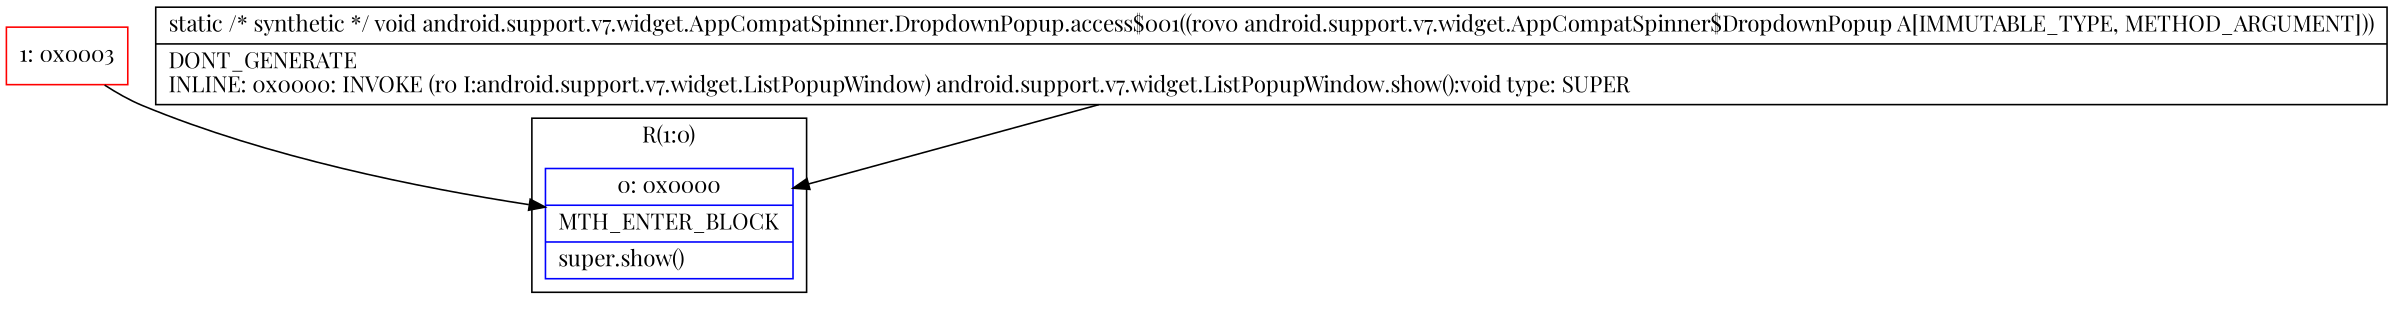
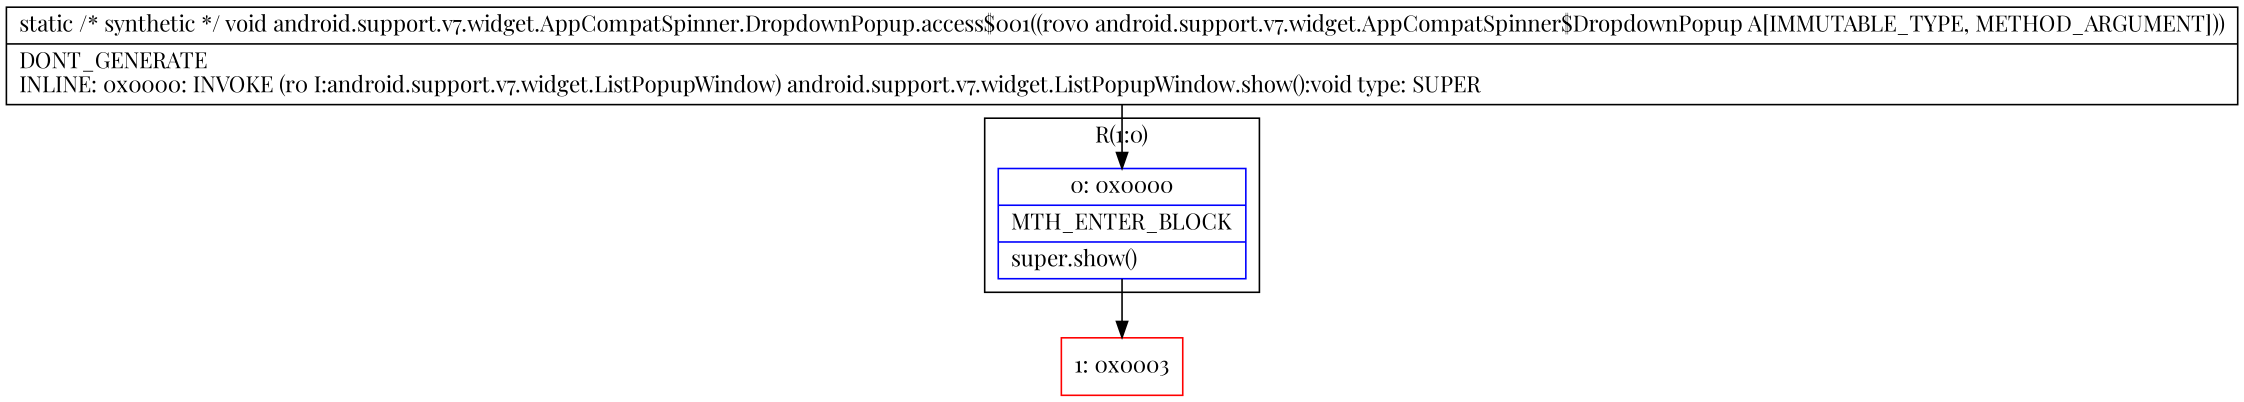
edge "1: 0x0003" -> "0: 0x0000": reversed
